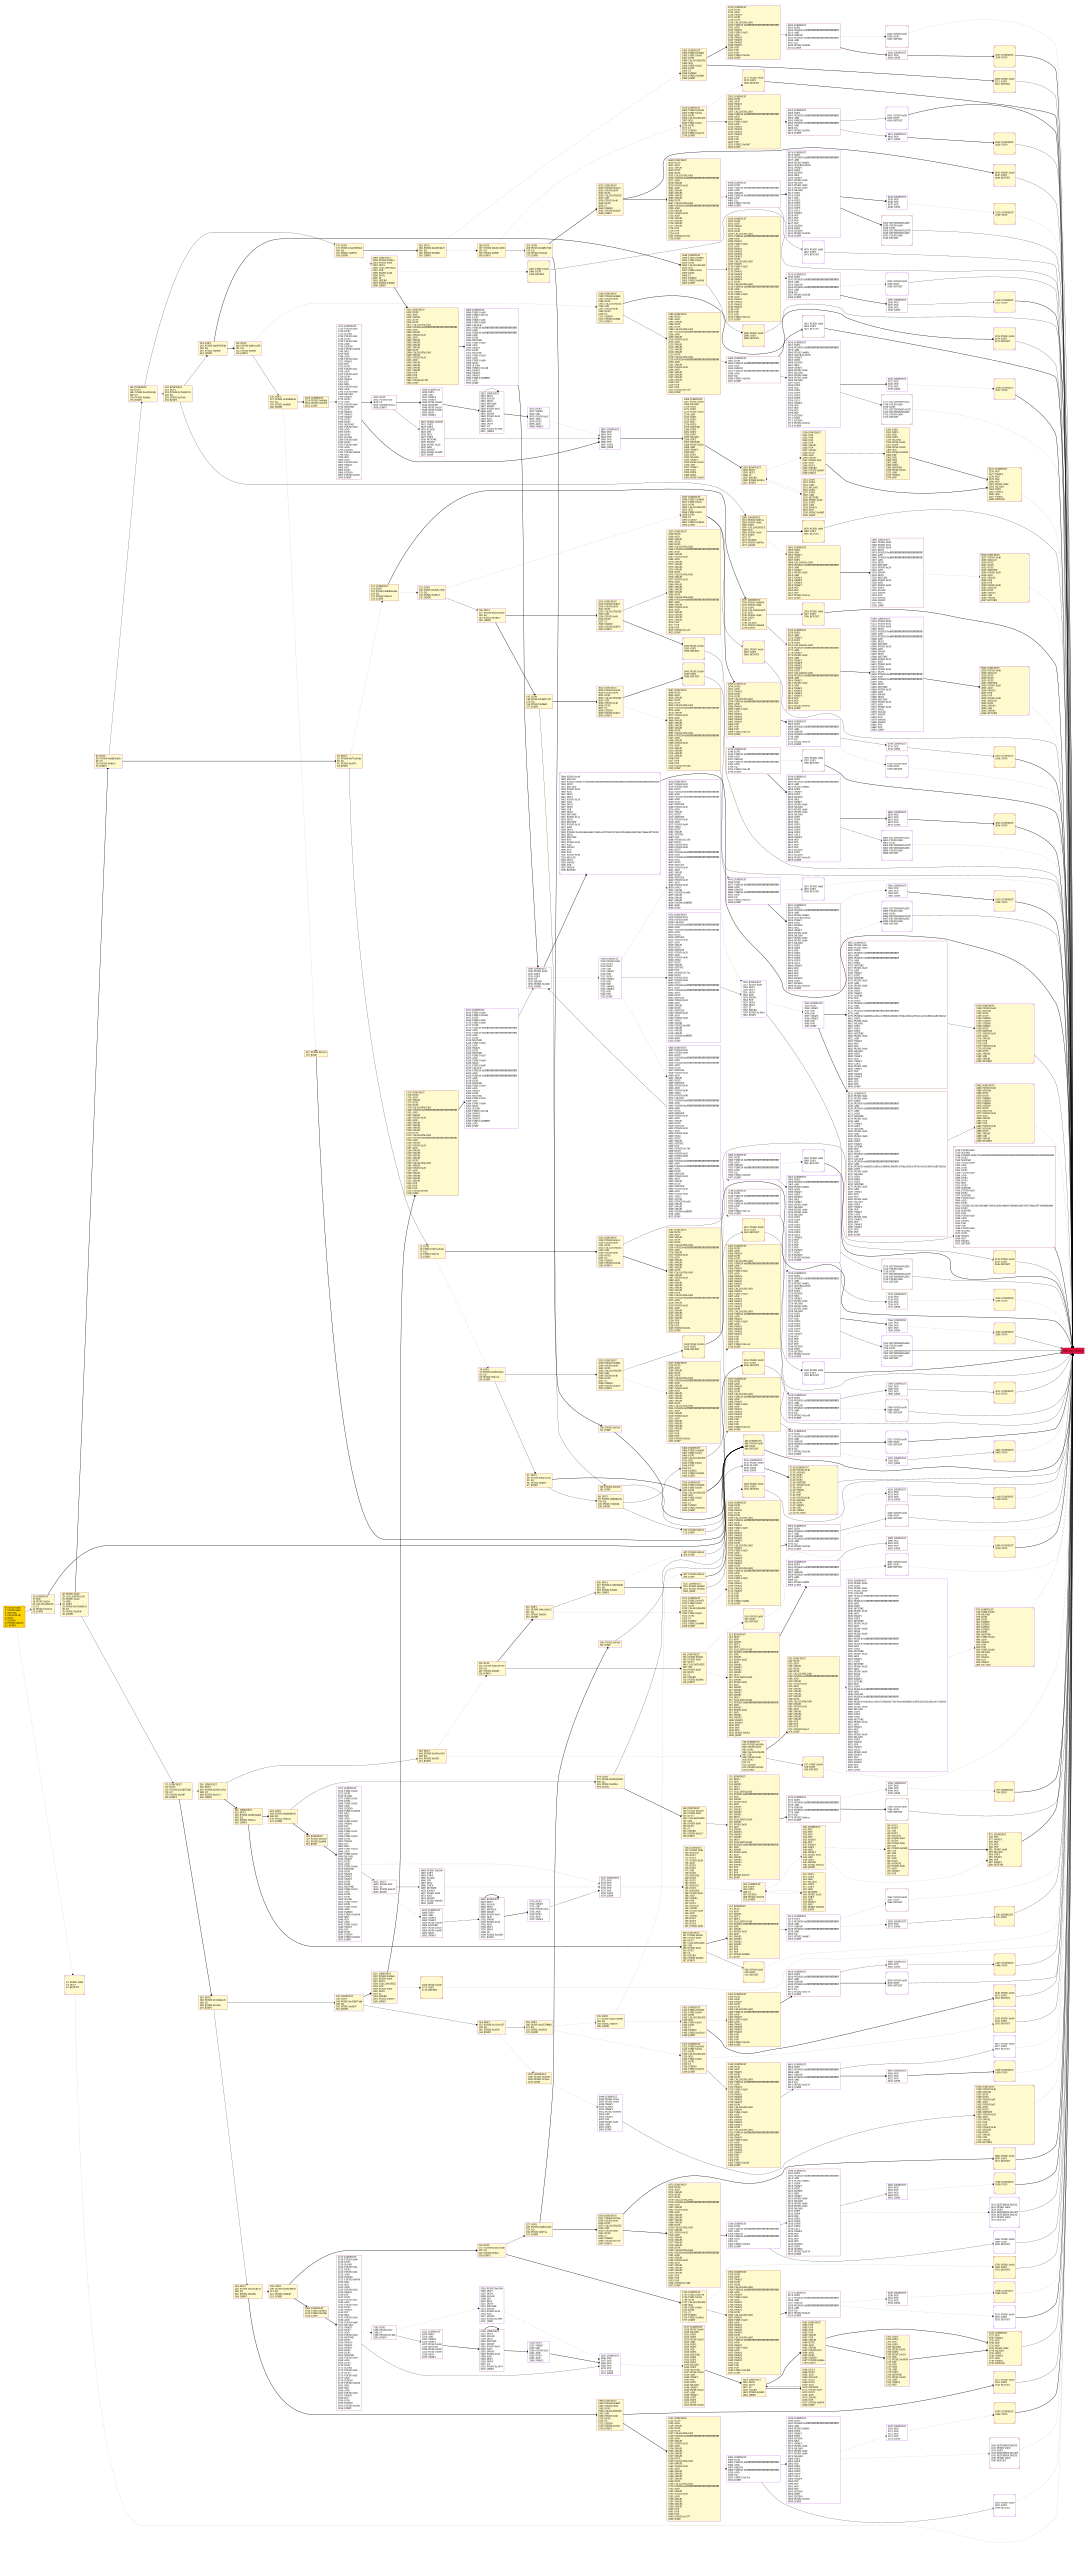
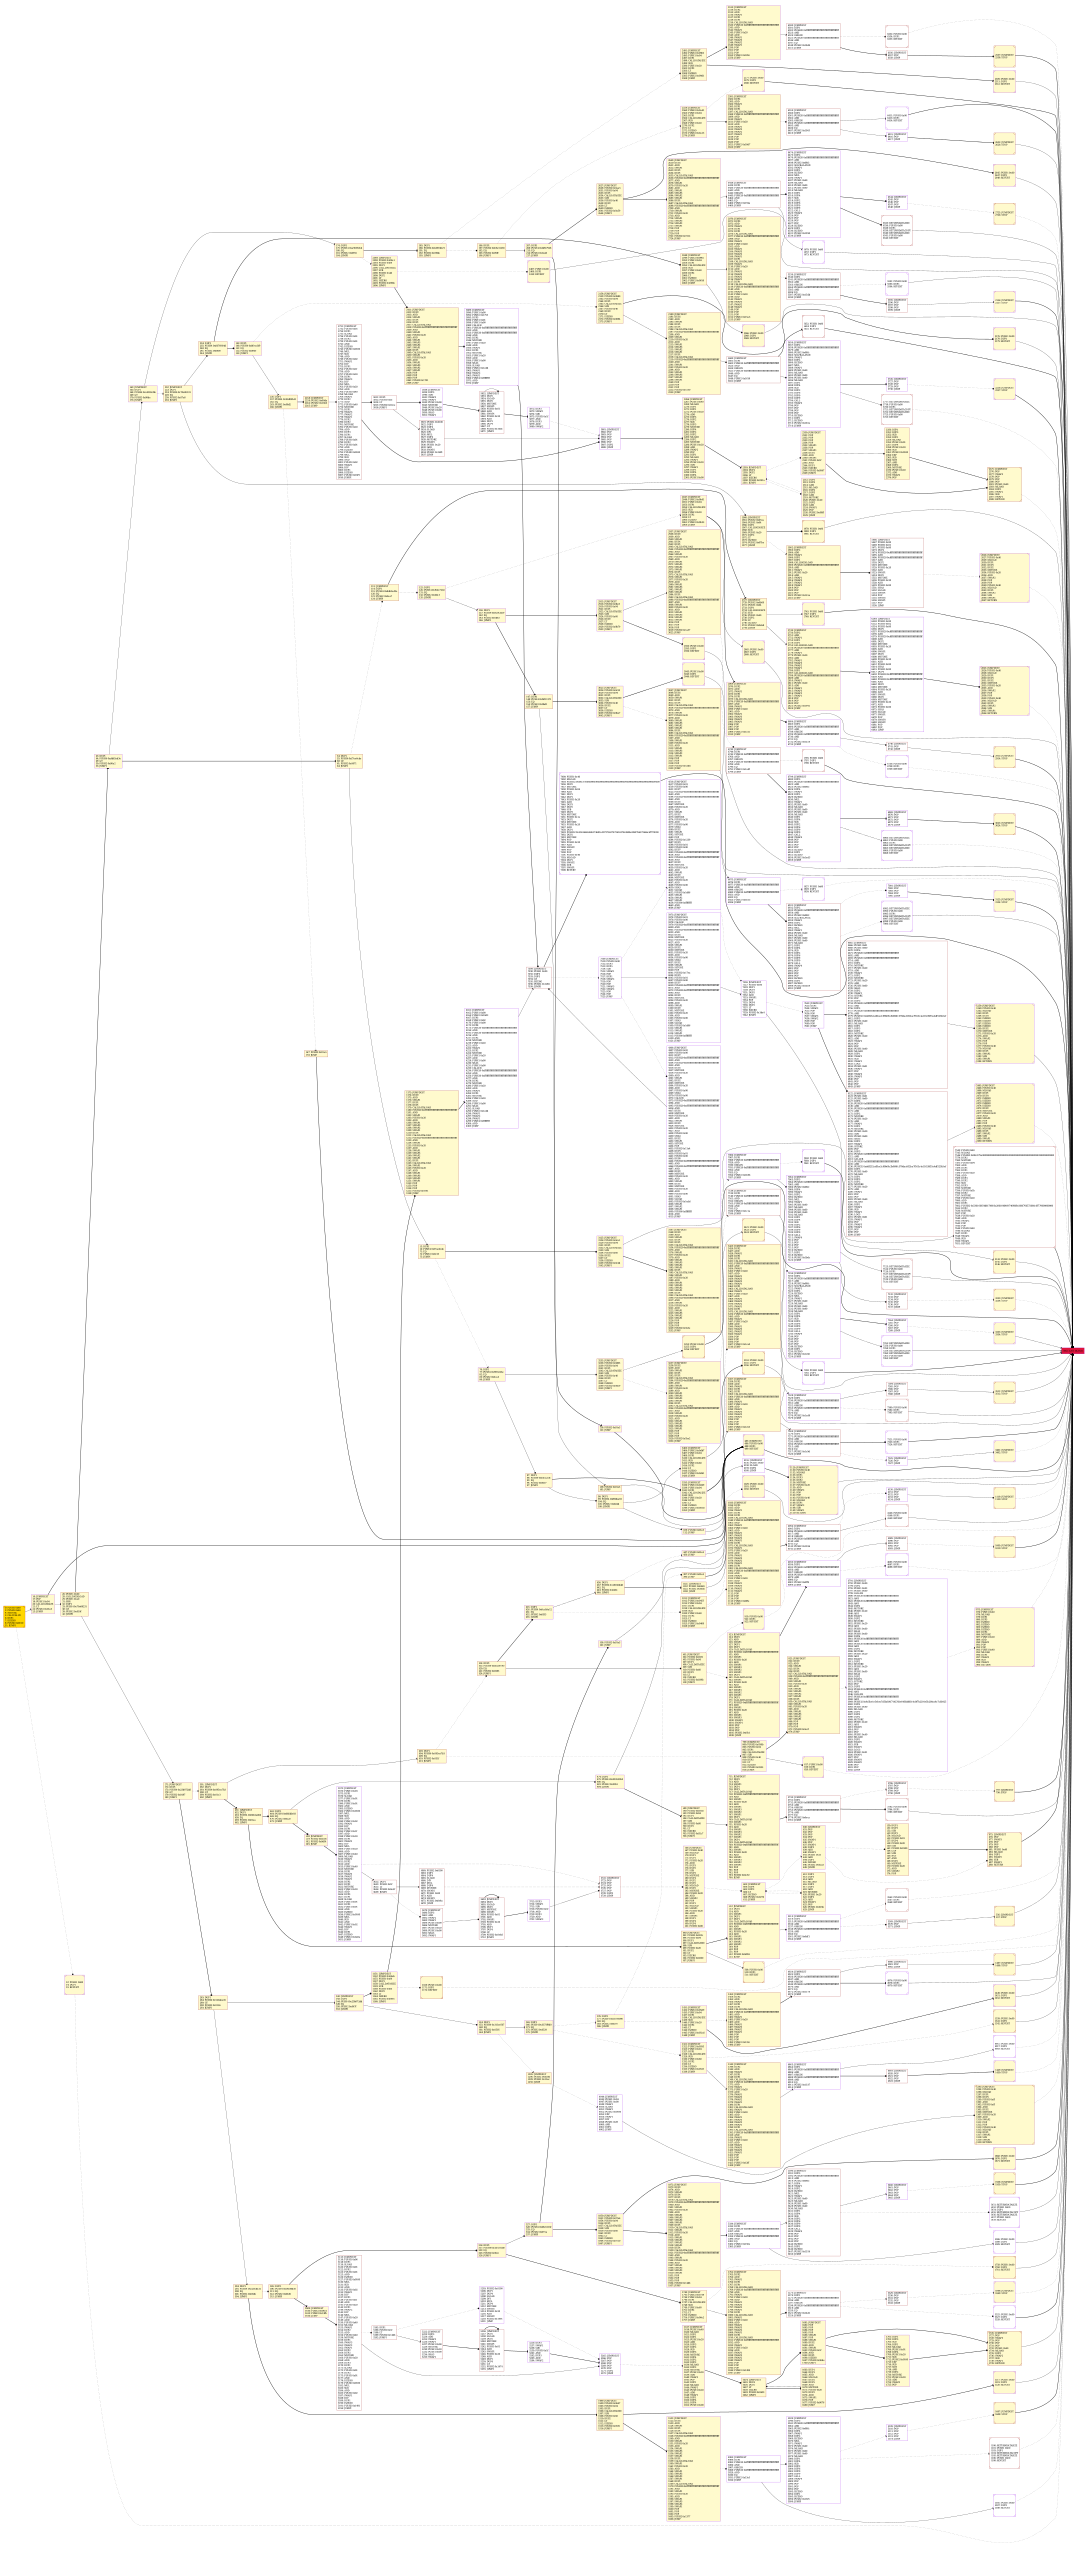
node "1958: JUMPDEST 1959: STOP": color purple -> brown
